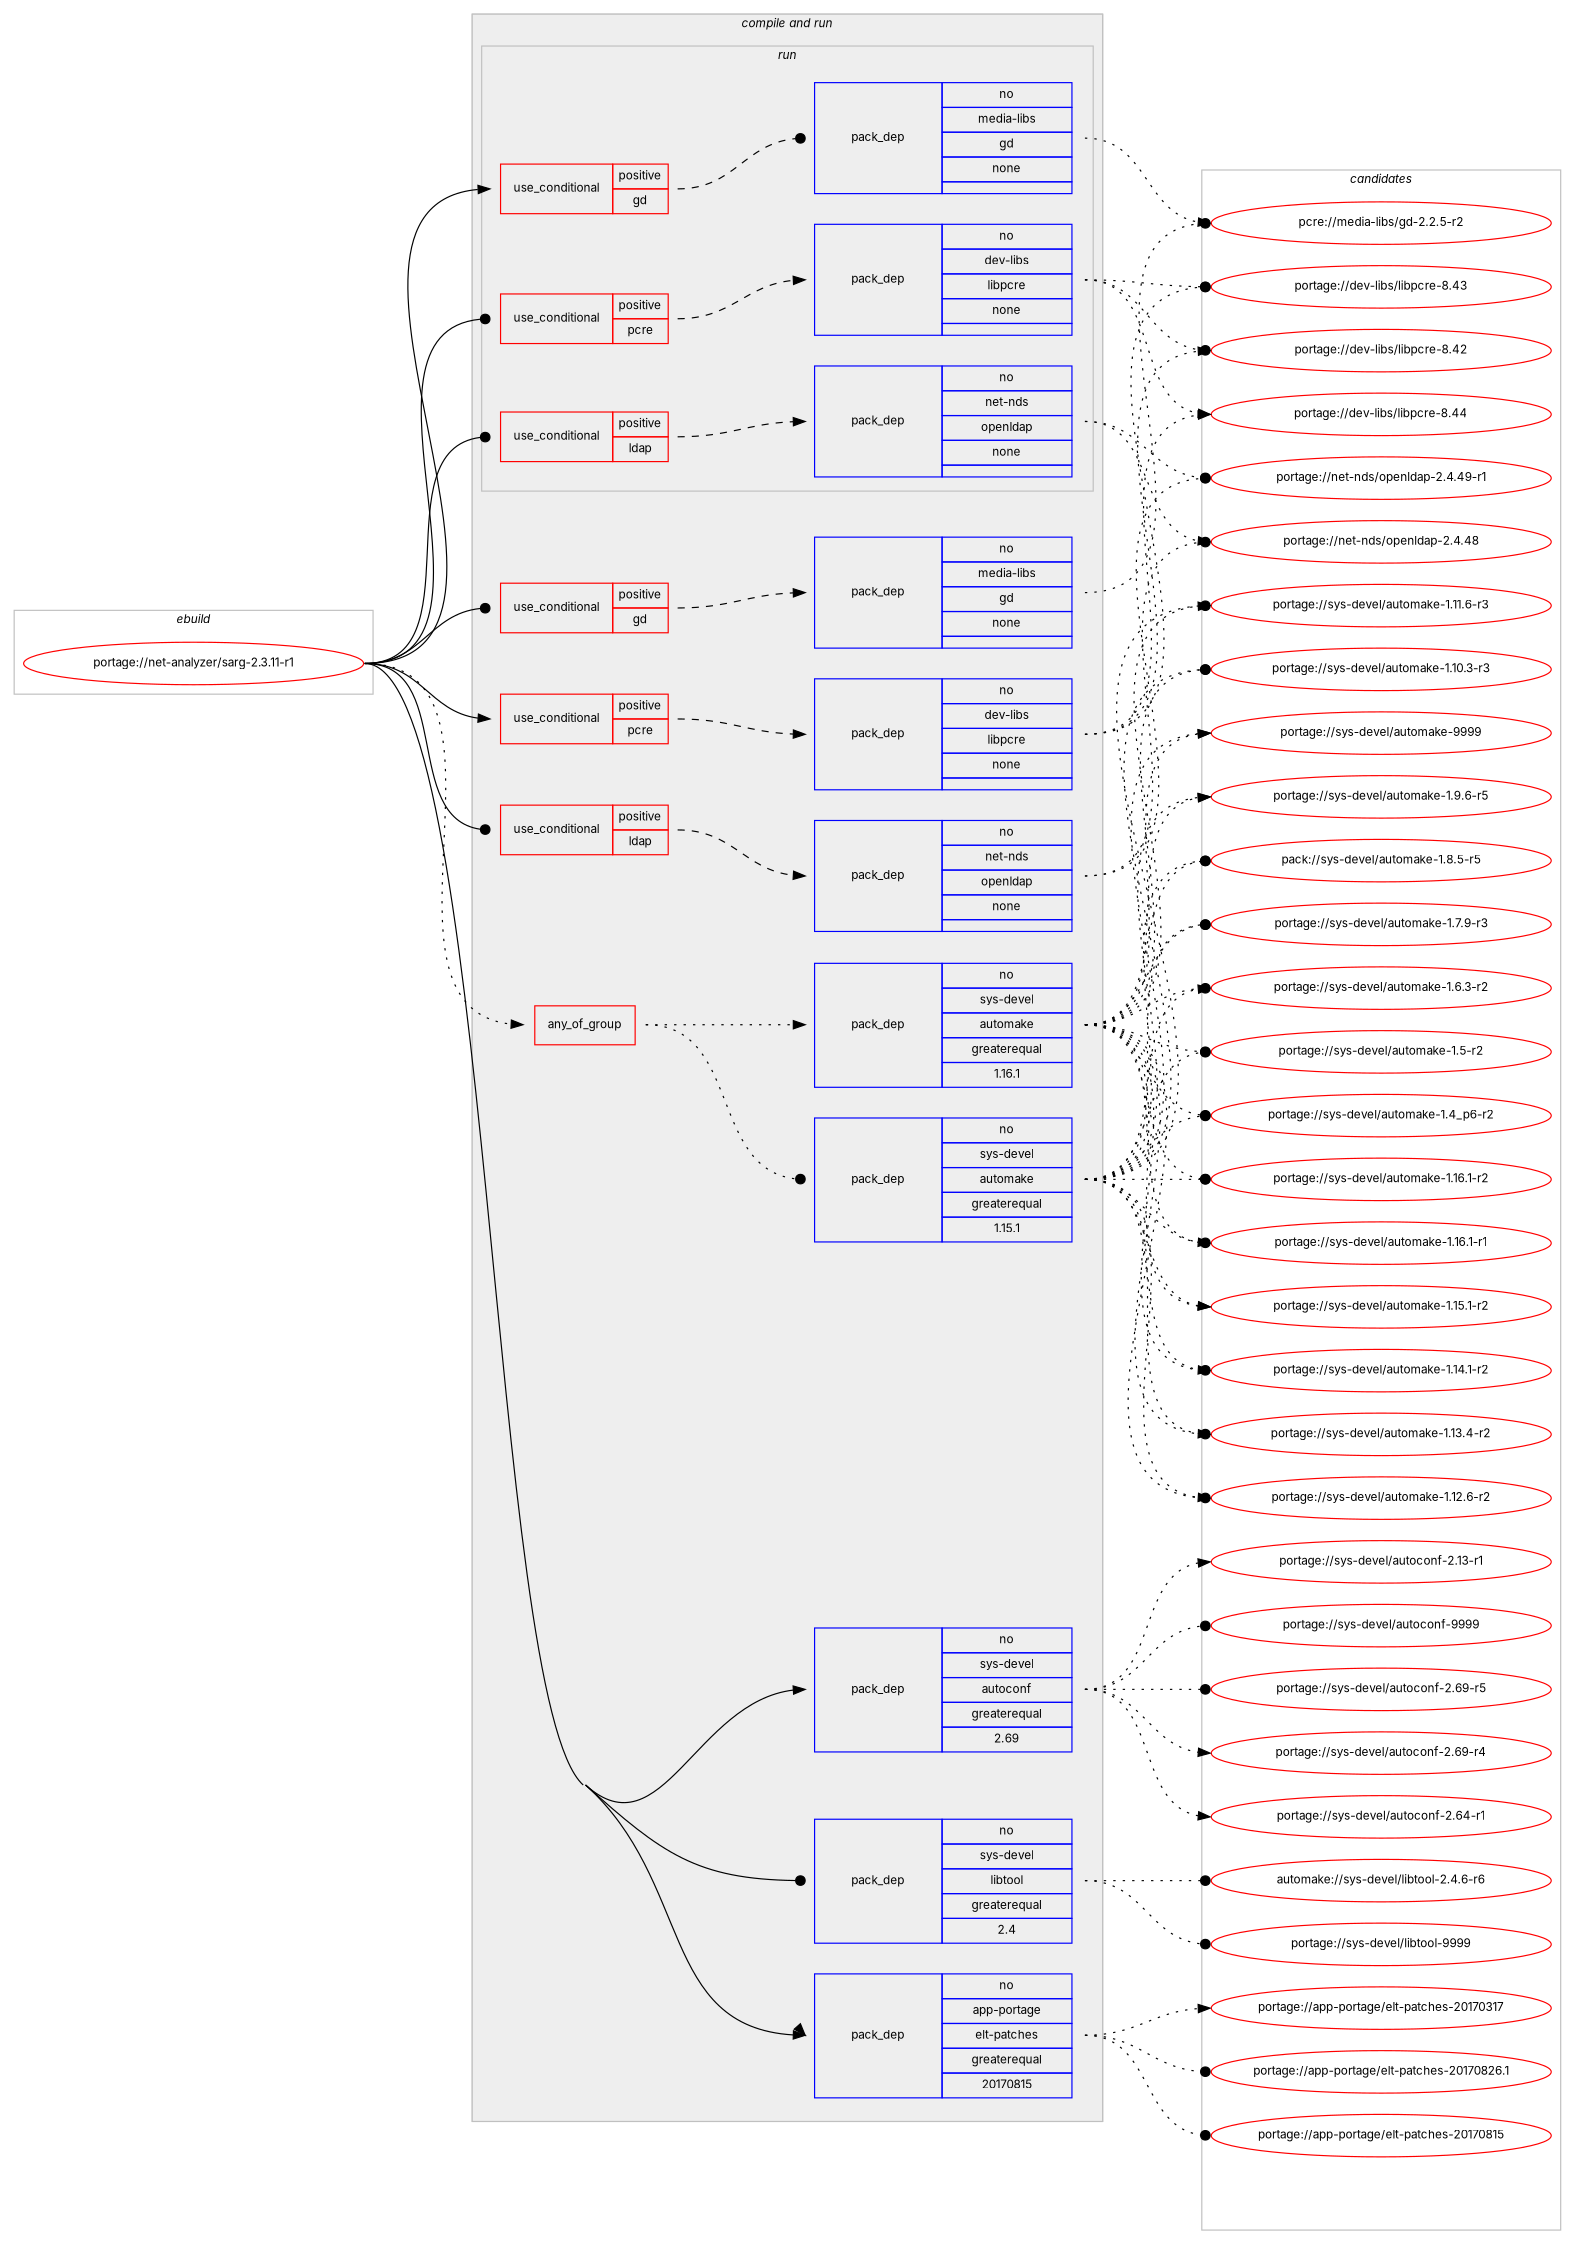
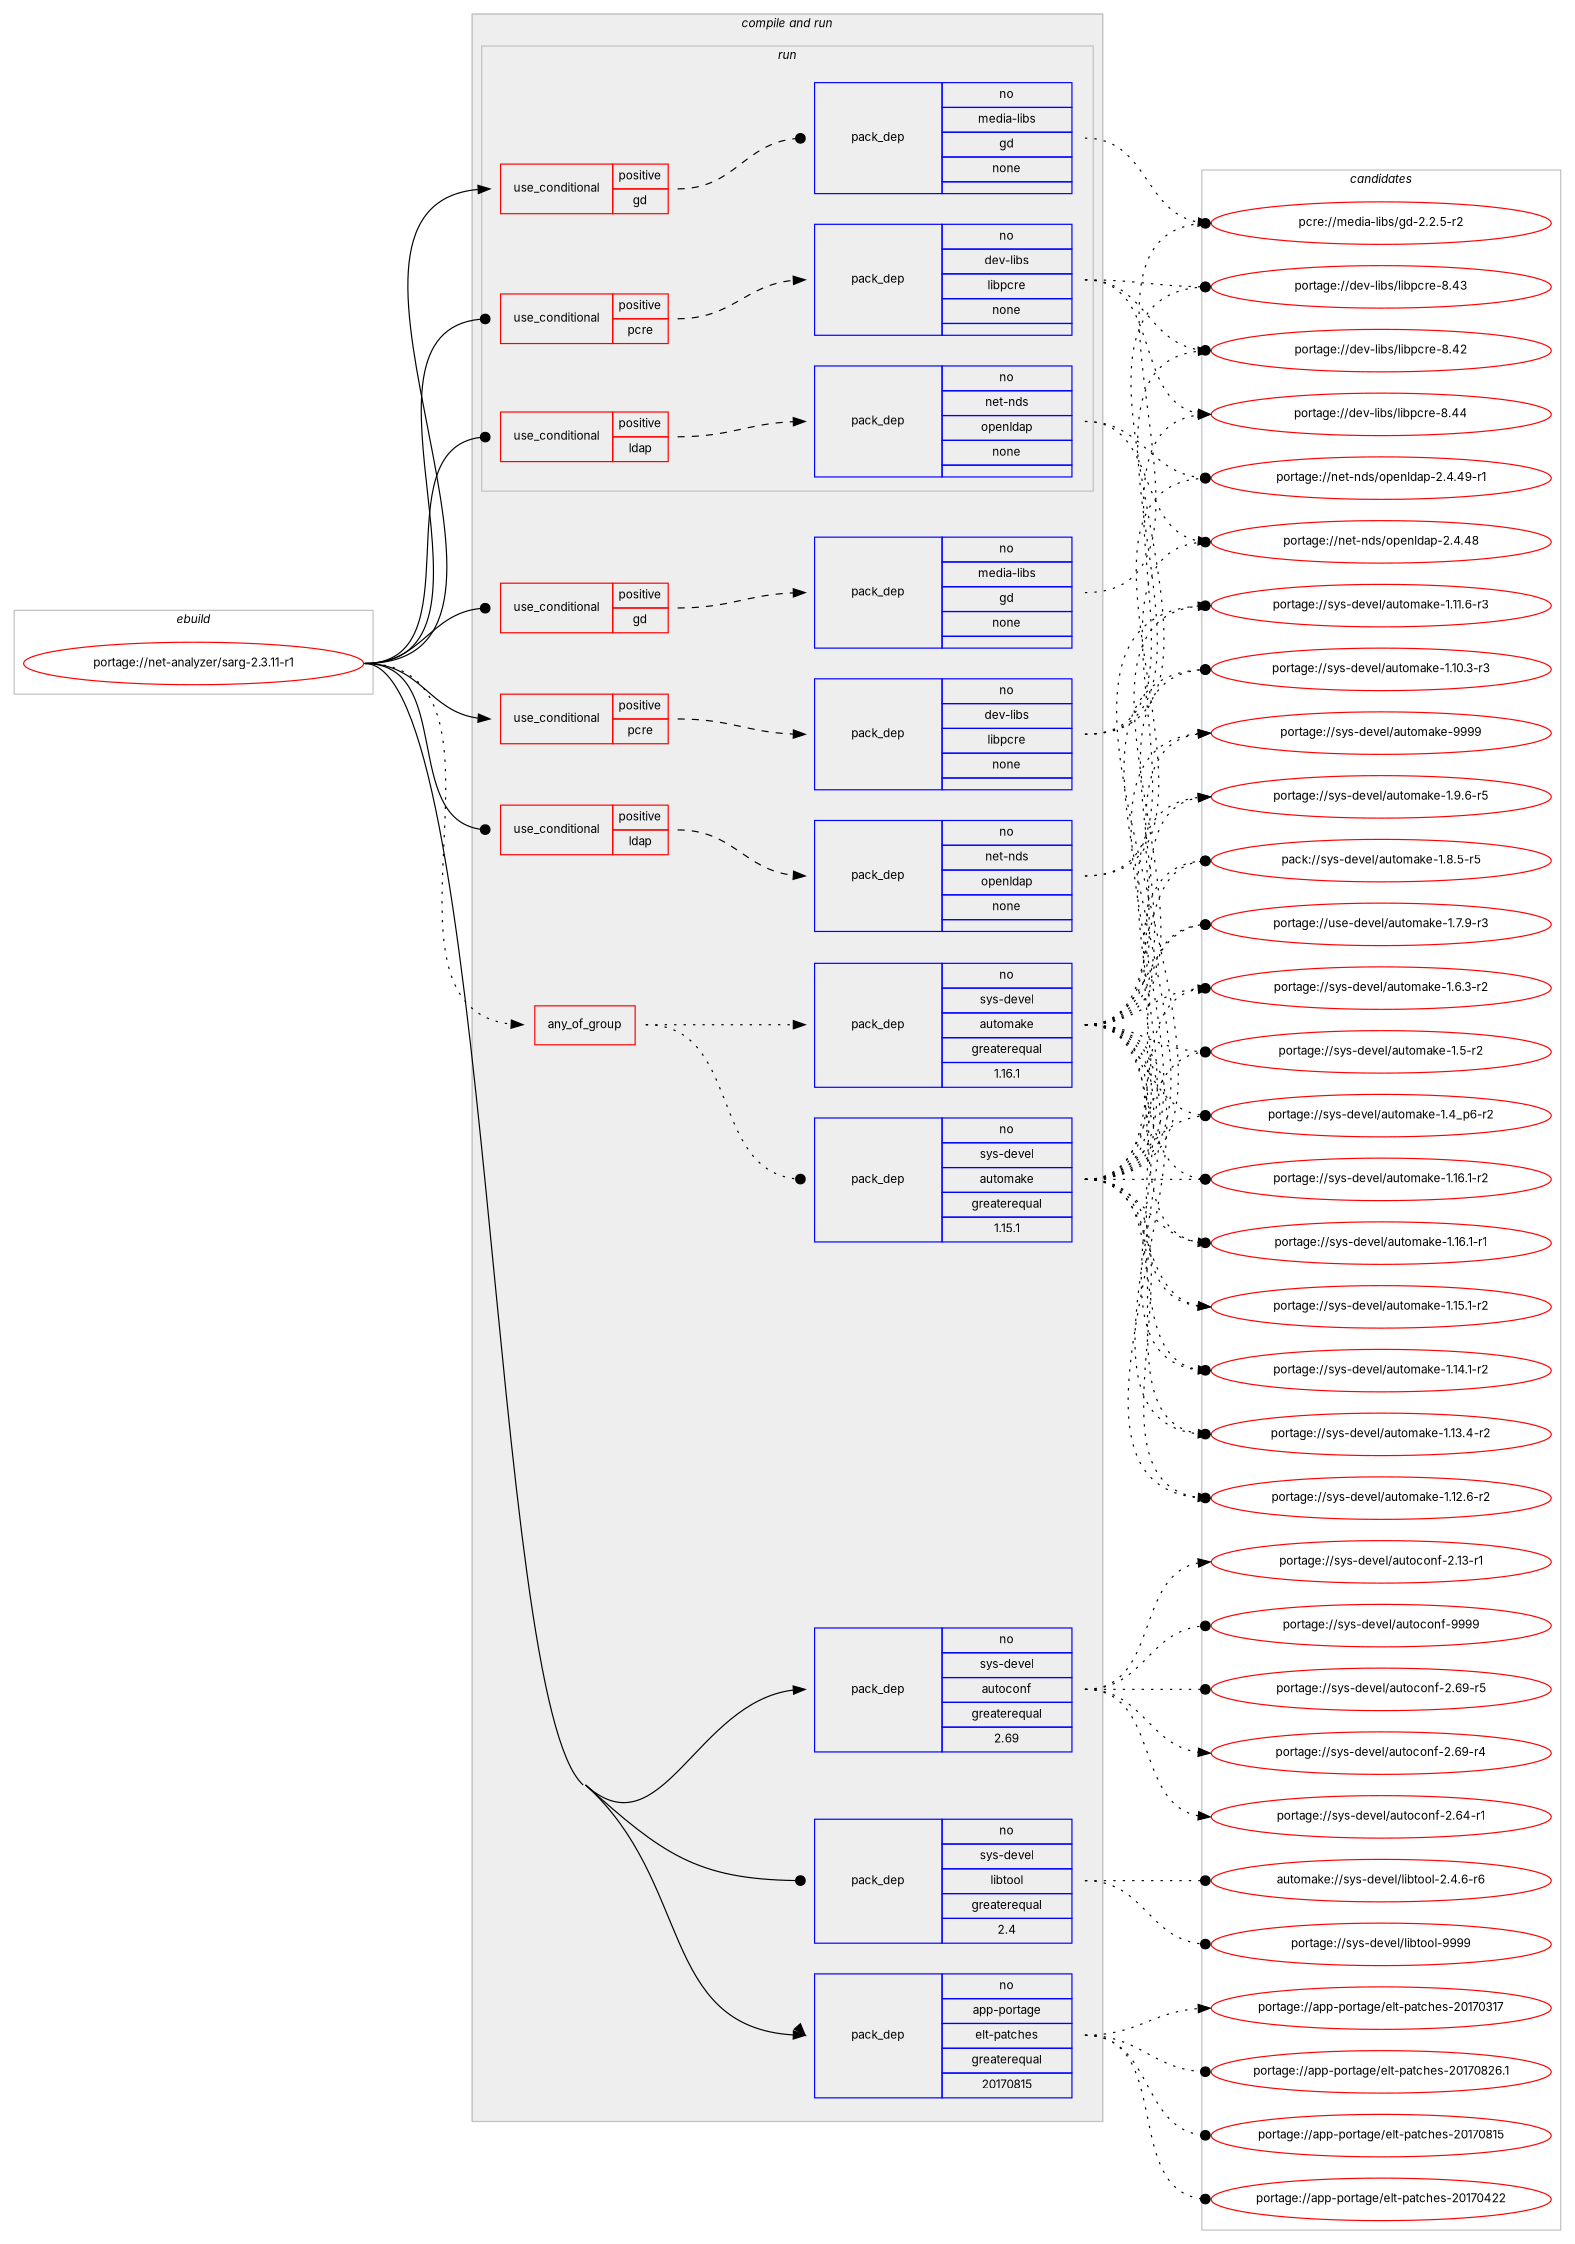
node "portage://sys-devel/automake-1.7.9-r3": label "portage://sys-devel/automake-1.7.9-r3" -> "portage://use-devel/automake-1.7.9-r3"
node "portage://app-portage/elt-patches-20170422": added
